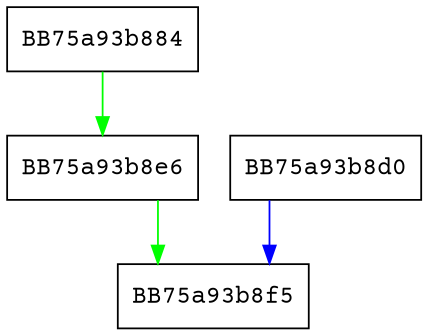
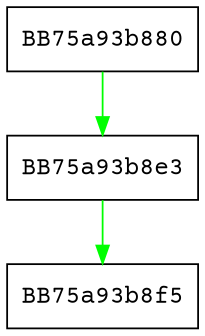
node "BB75a93b884": label "BB75a93b884" -> "BB75a93b880"
node "BB75a93b8e6": label "BB75a93b8e6" -> "BB75a93b8e3"
node "BB75a93b8d0": removed
